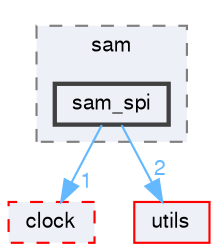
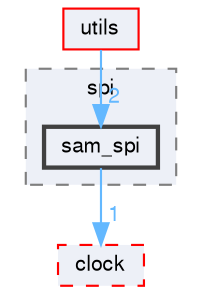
cluster "sam": label "sam" -> "spi"
edge "sam_spi" -> "utils": reversed
